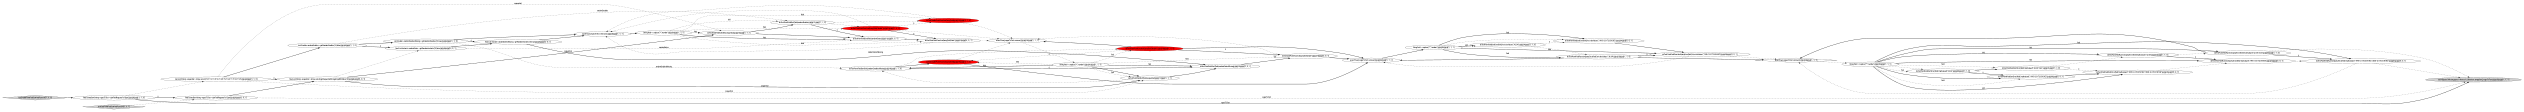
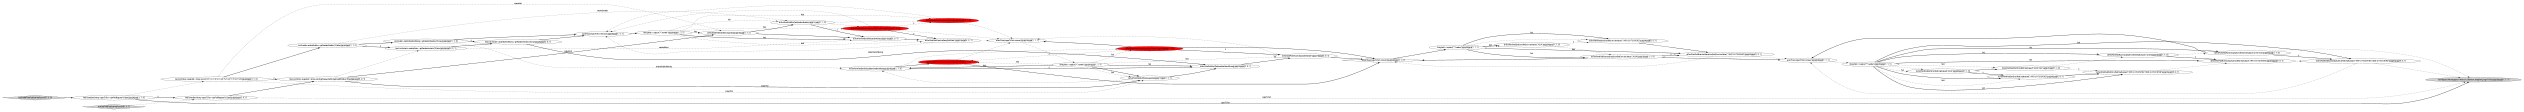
node "assertTrue(r,regexToTest.remove(r))@@@22@@@['1', '1', '1']": shape ellipse -> diamond
node "assertTrue(r,regexToTest.remove(r))@@@28@@@['1', '1', '1']": shape diamond -> ellipse
